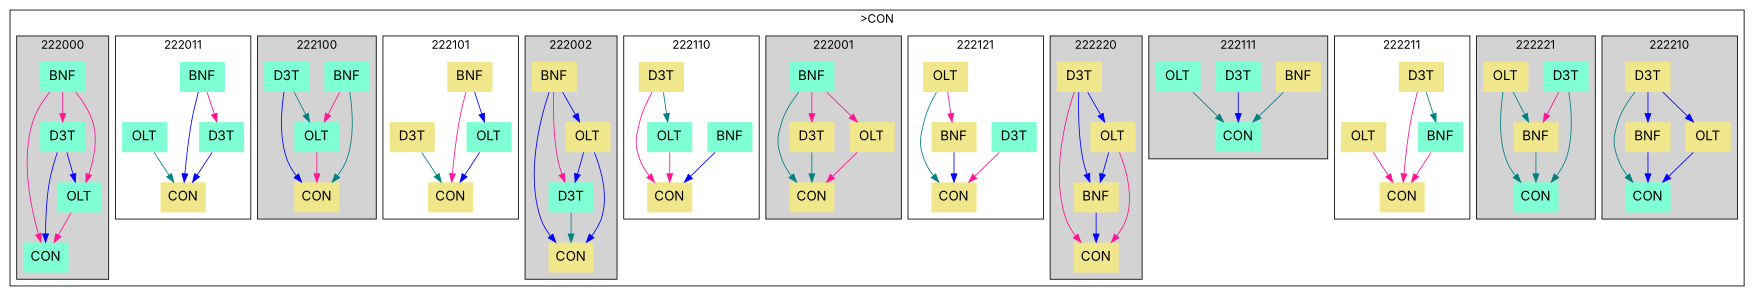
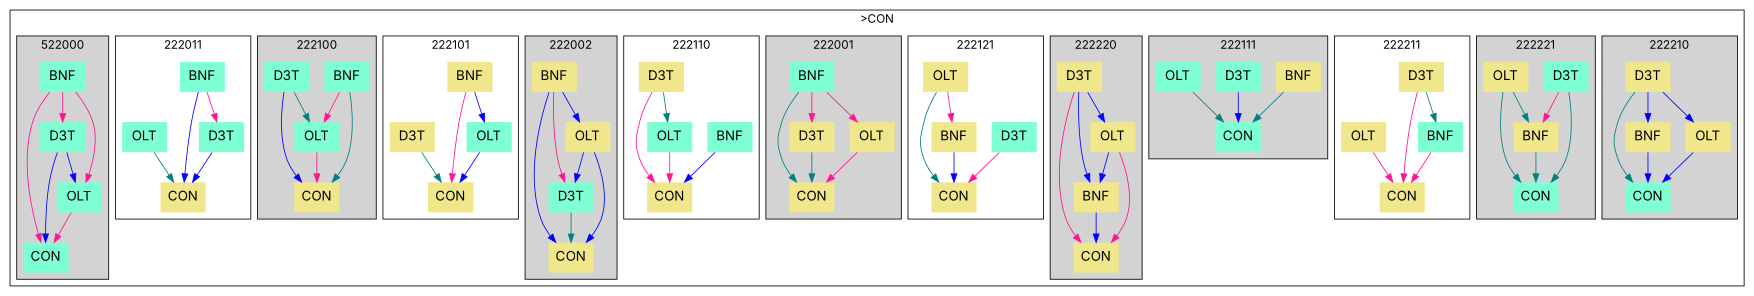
cluster "222000": label "222000" -> "522000"
